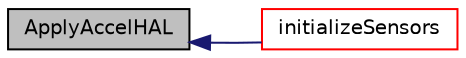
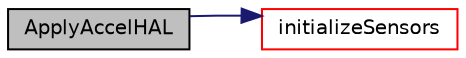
edge "initializeSensors" -> "ApplyAccelHAL": reversed
